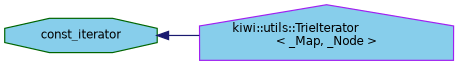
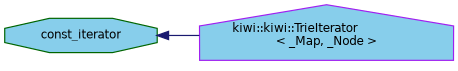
node "kiwi::utils::TrieIterator < _Map, _Node >": label "kiwi::utils::TrieIterator < _Map, _Node >" -> "kiwi::kiwi::TrieIterator < _Map, _Node >"
